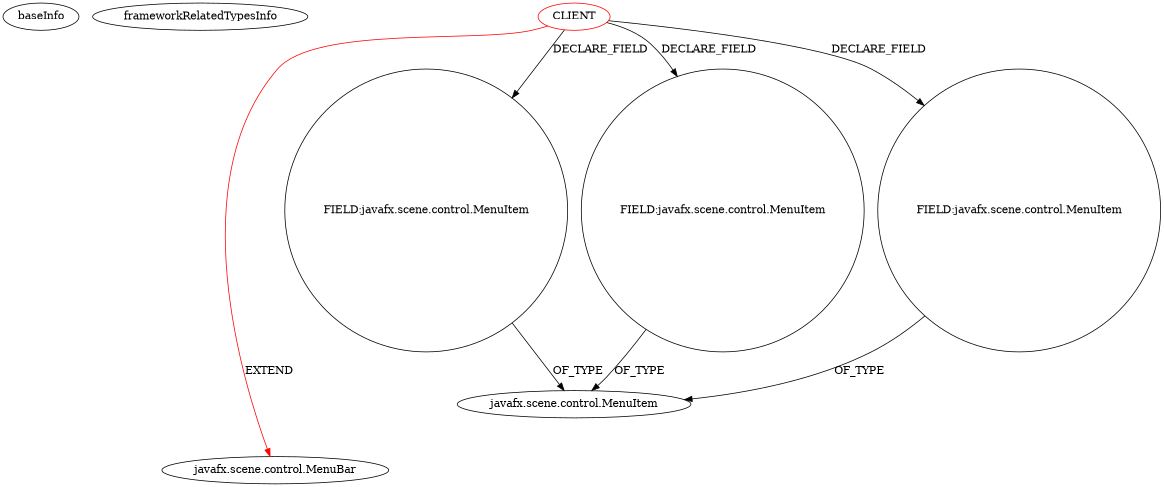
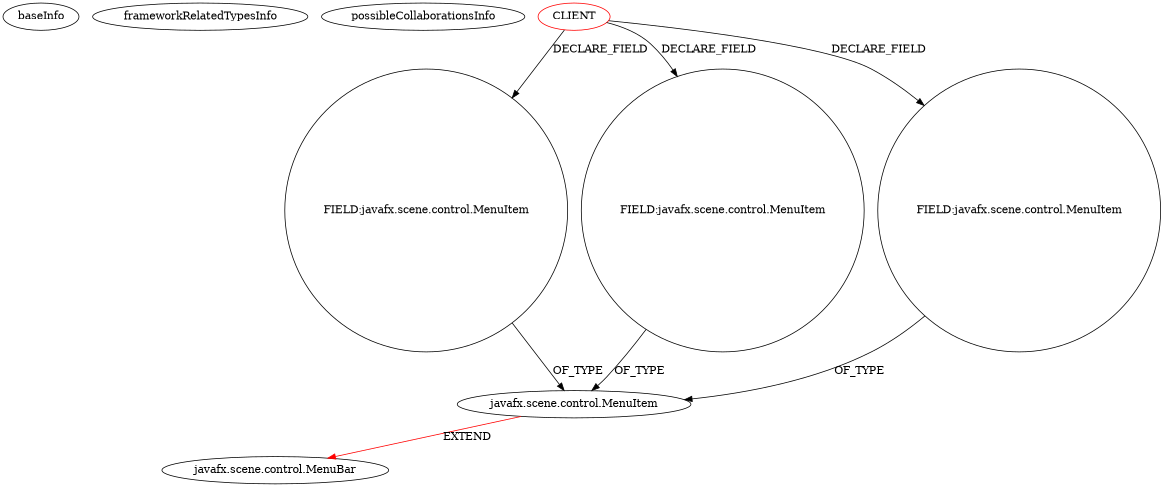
node "possibleCollaborationsInfo": added
edge "CLIENT" -> "javafx.scene.control.MenuBar": now "javafx.scene.control.MenuItem" -> "javafx.scene.control.MenuBar"
